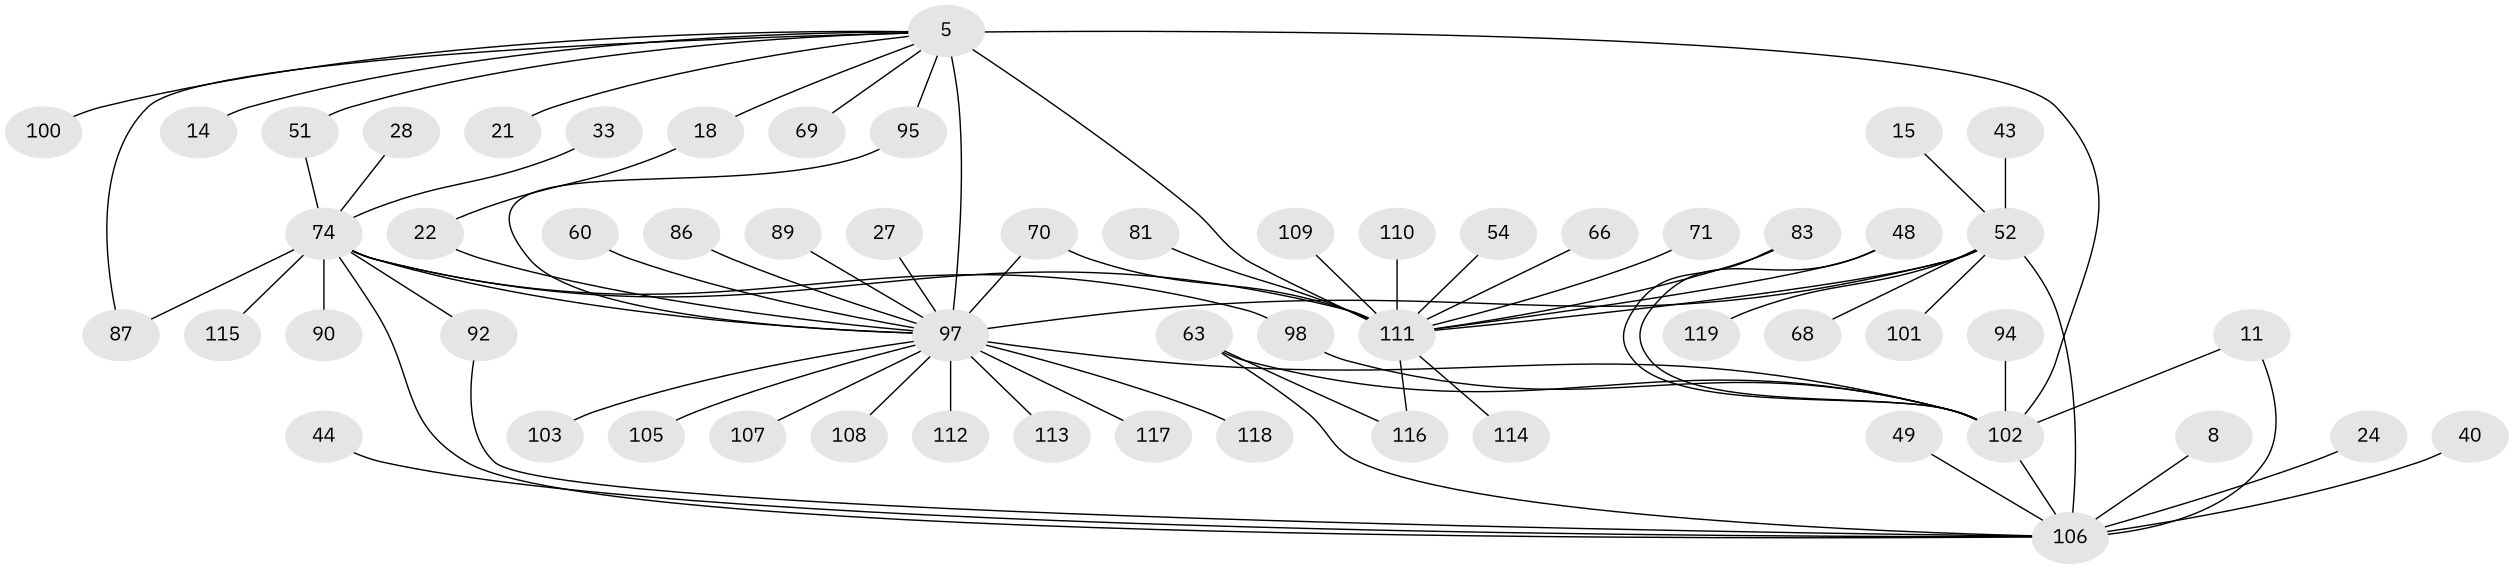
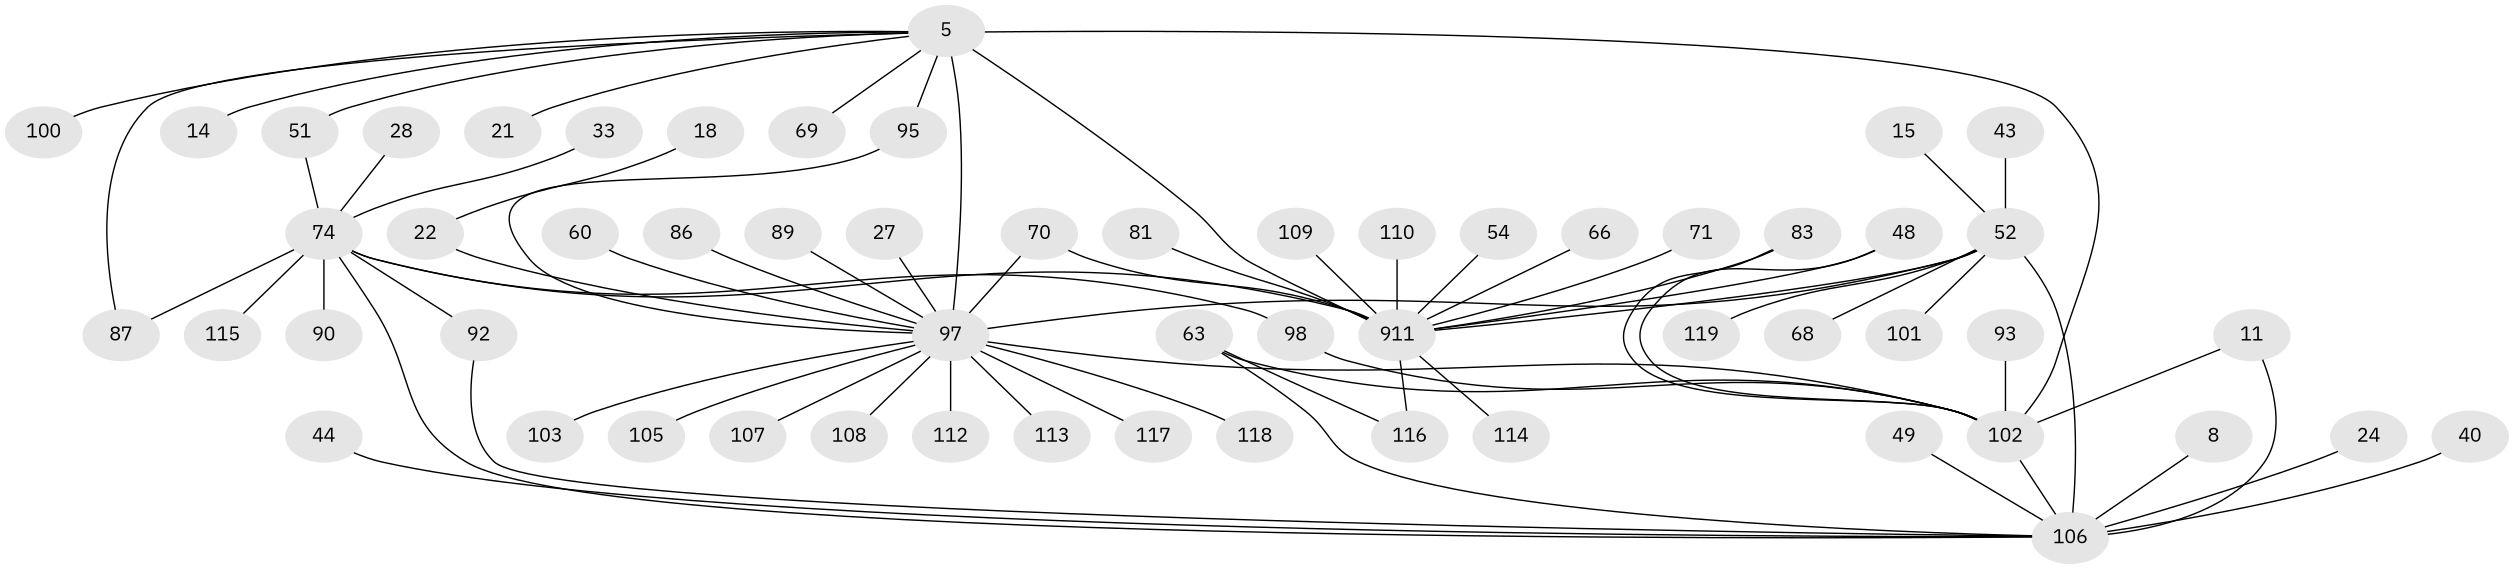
edge "5" -- "18": removed
edge "74" -- "97": removed
node "111": label "111" -> "911"
node "94": label "94" -> "93"
